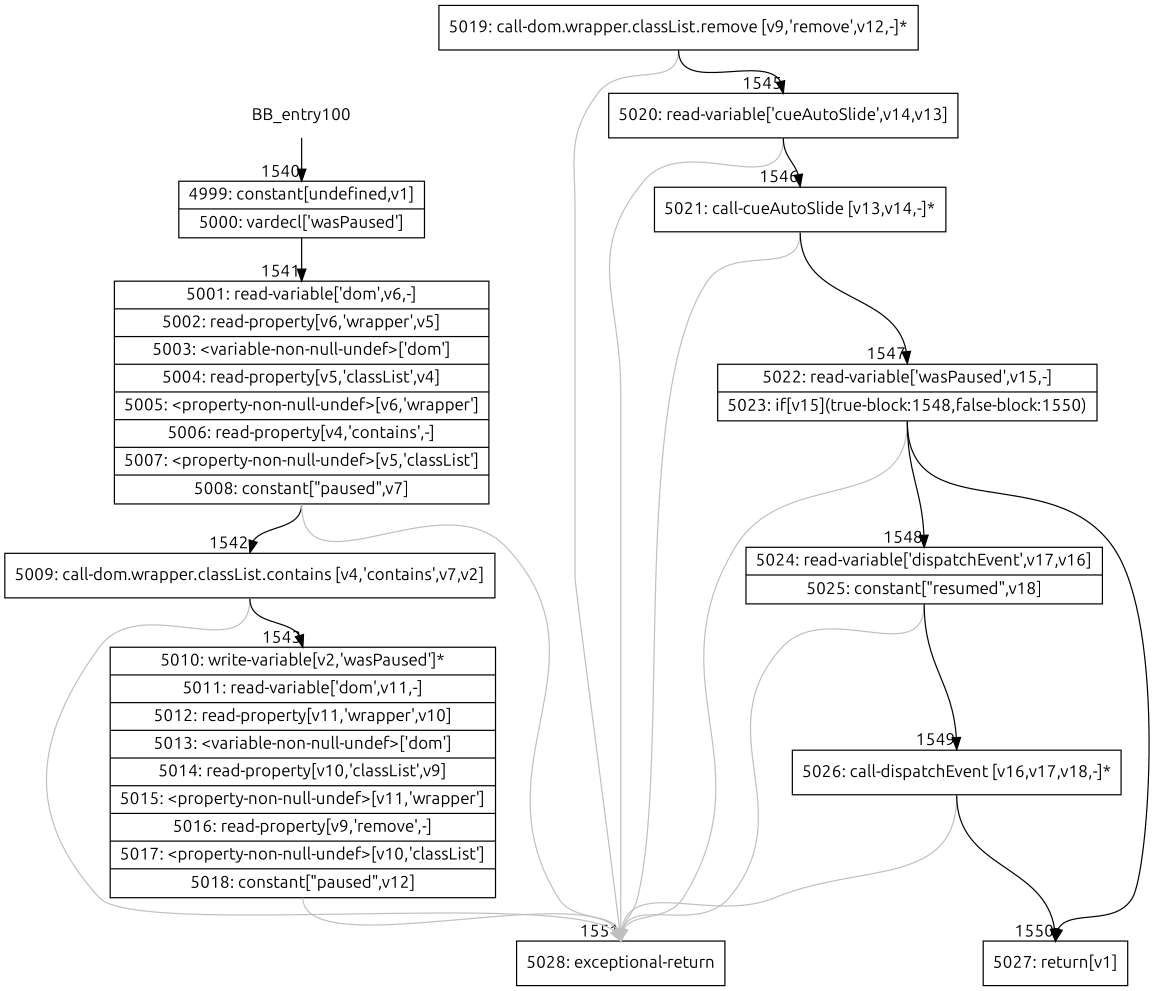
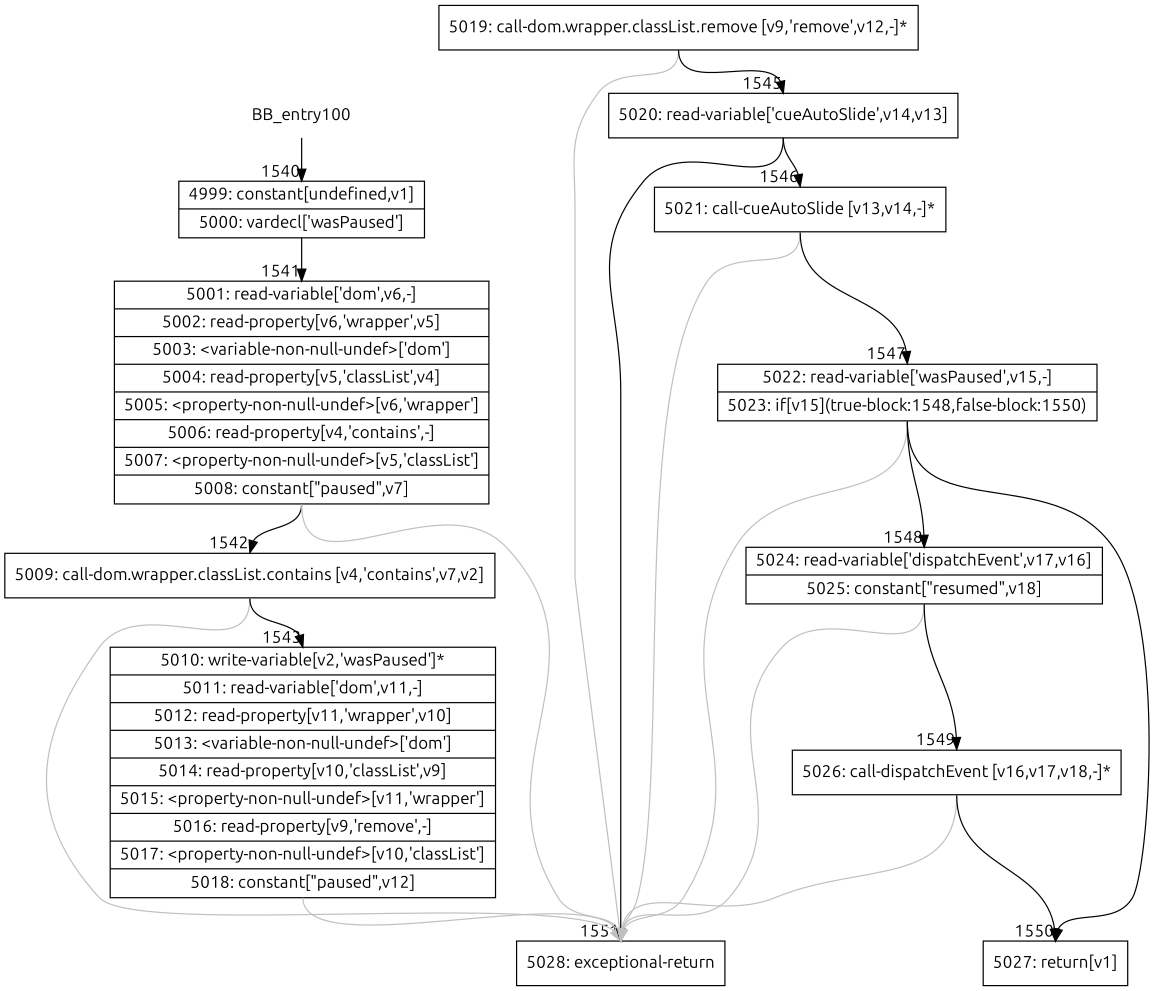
edge "5020: read-variable['cueAutoSlide',v14,v13]" -> "5028: exceptional-return": color gray -> black
